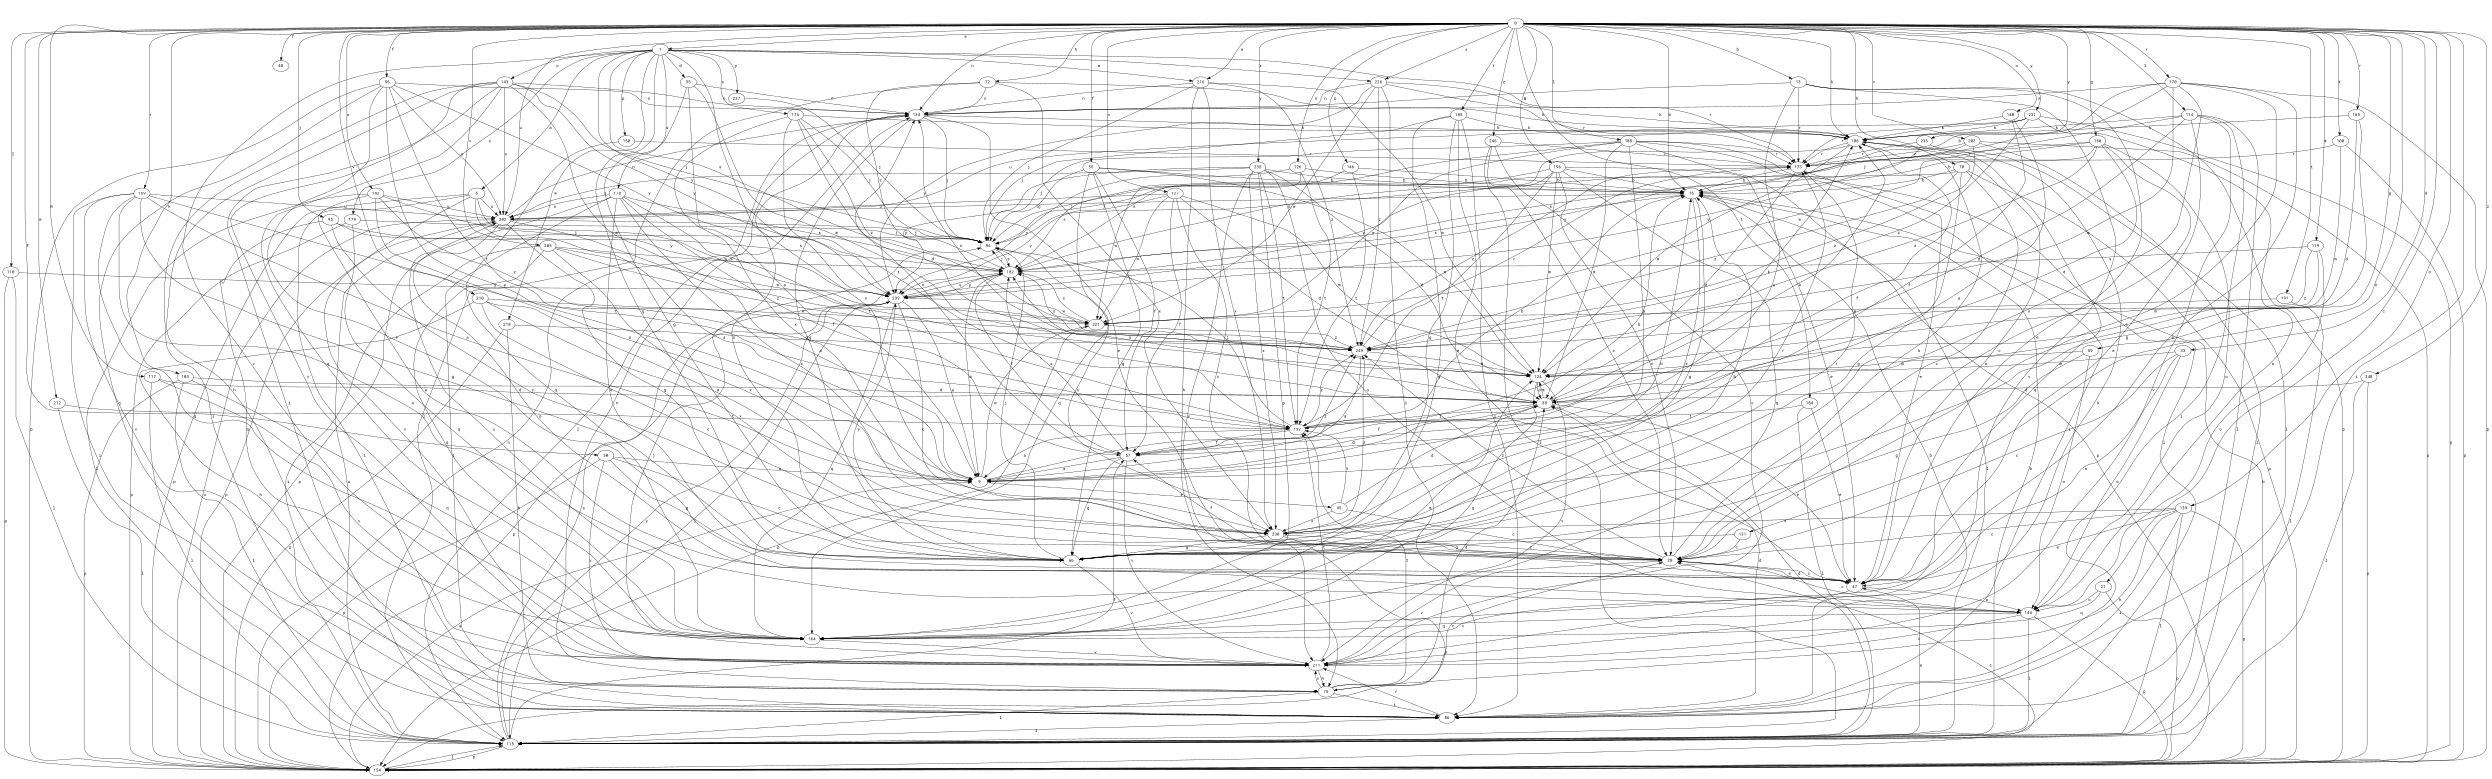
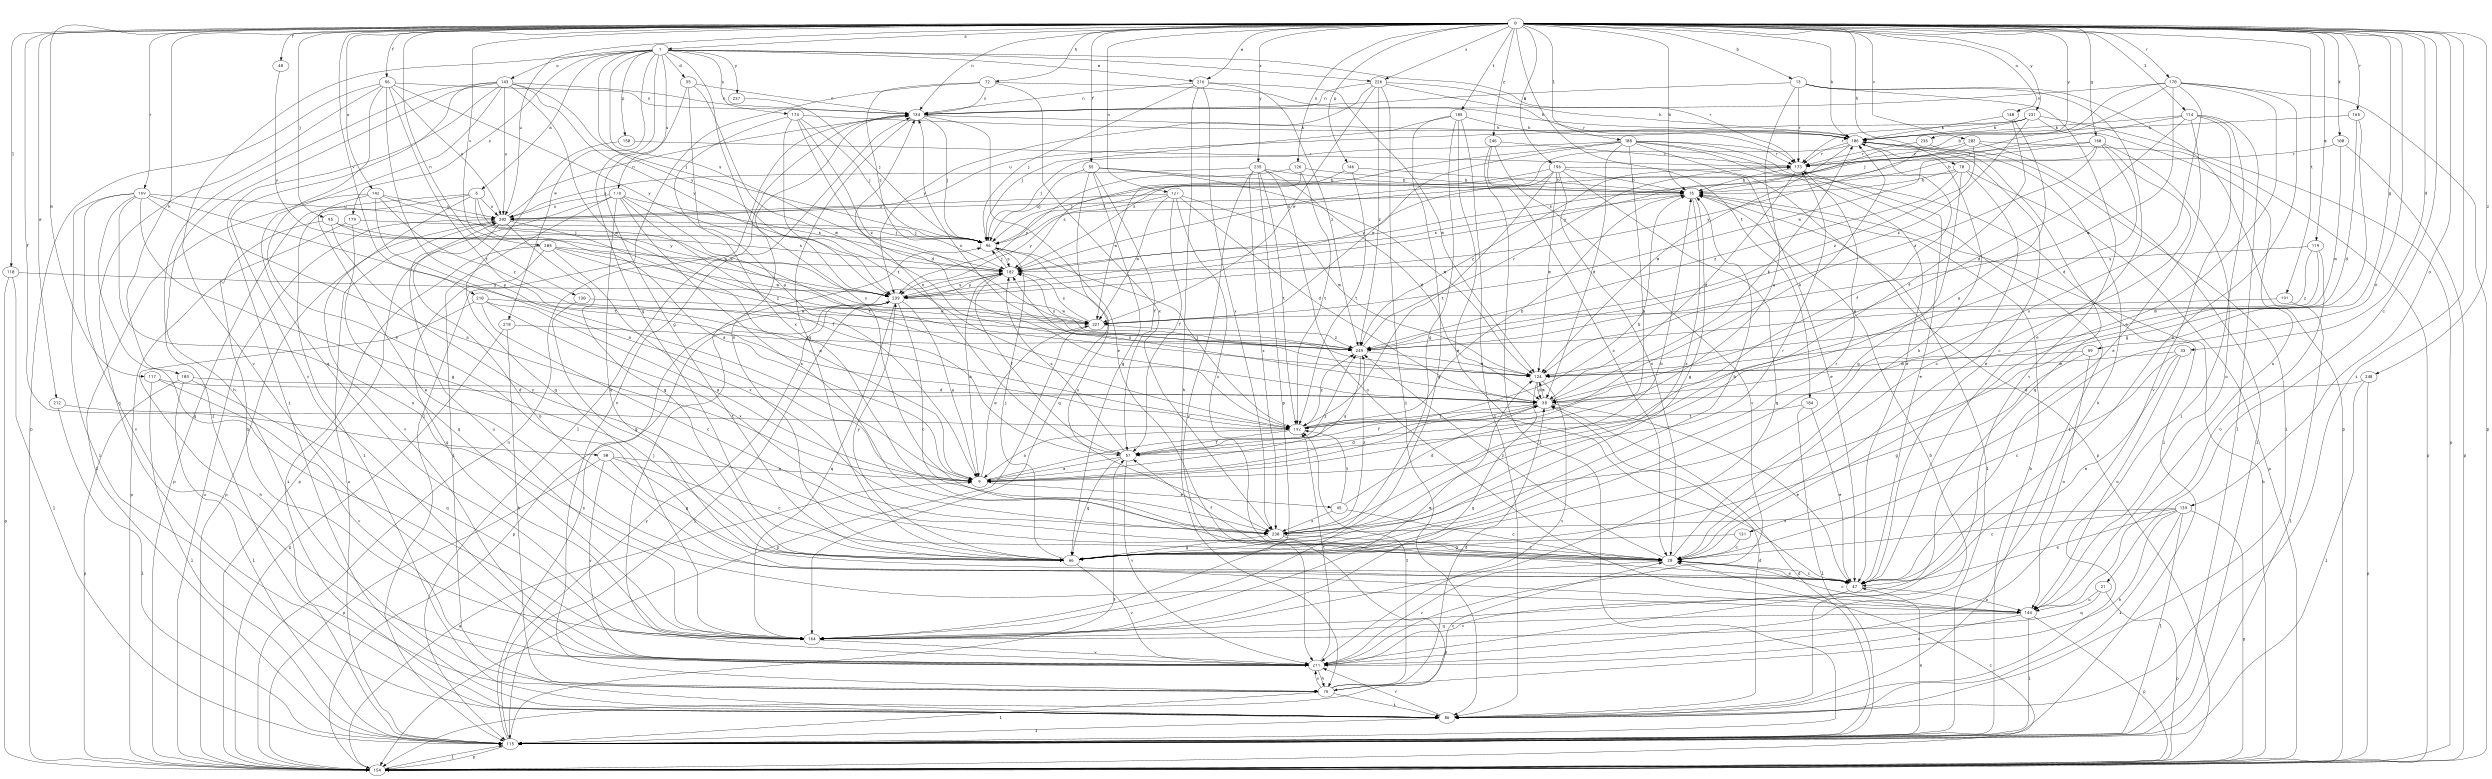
edge "235" -> "239": now "48" -> "239"
edge "108" -> "47": added, label "e"
node "130": added
edge "192" -> "96": reversed
